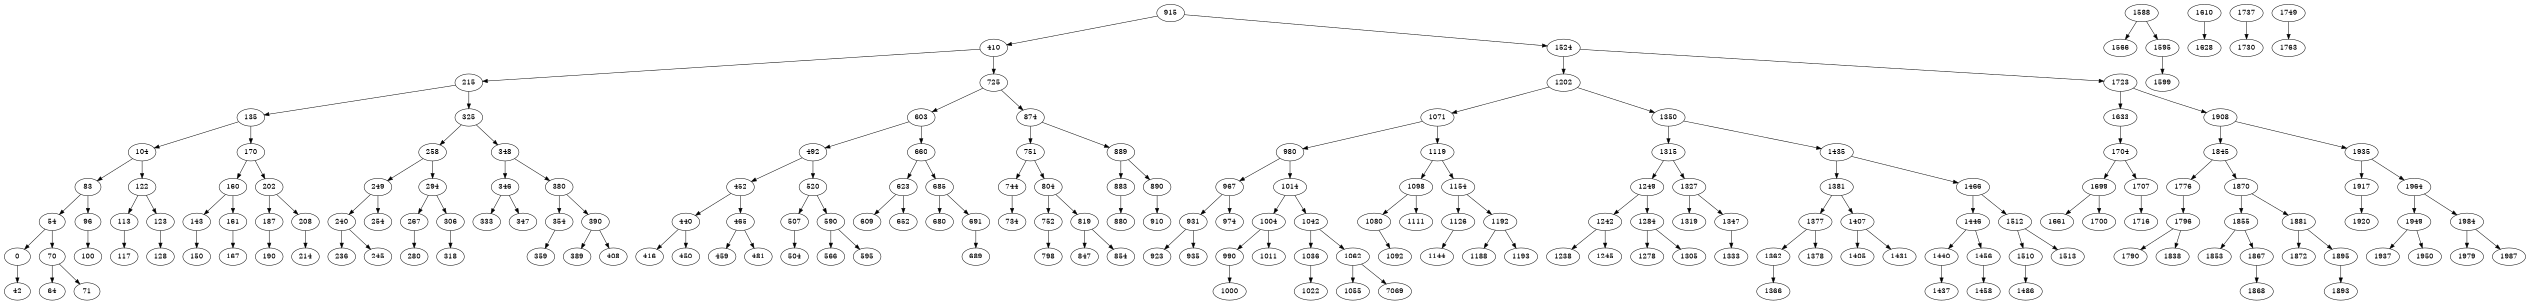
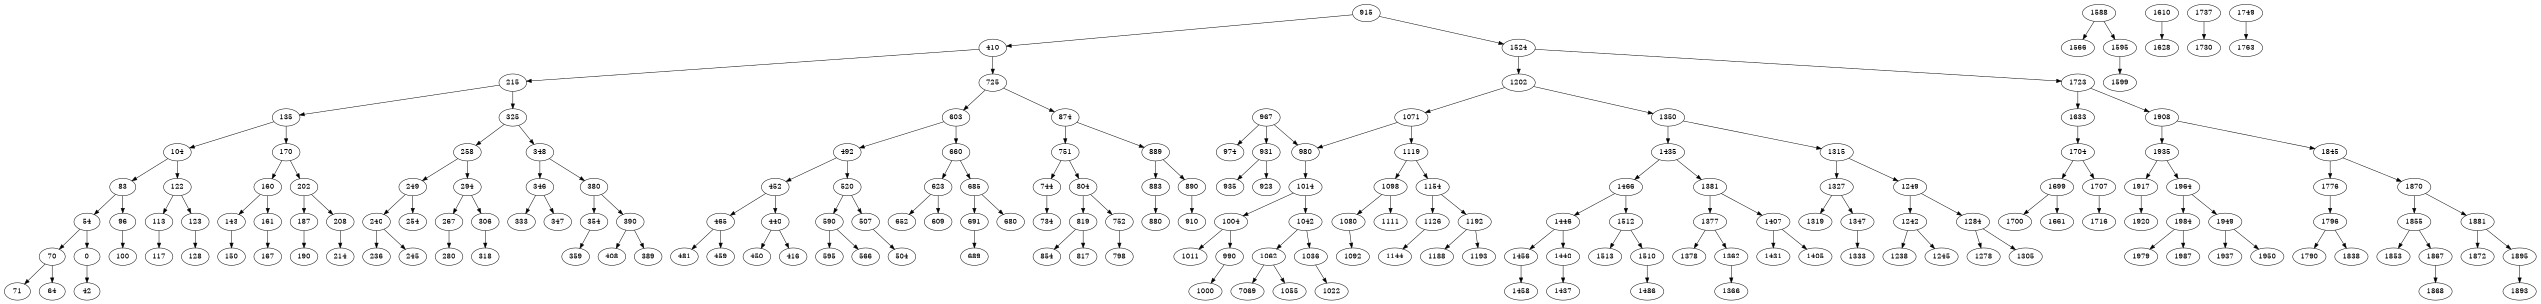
edge "980" -> "967": reversed
node "847": label "847" -> "817"
